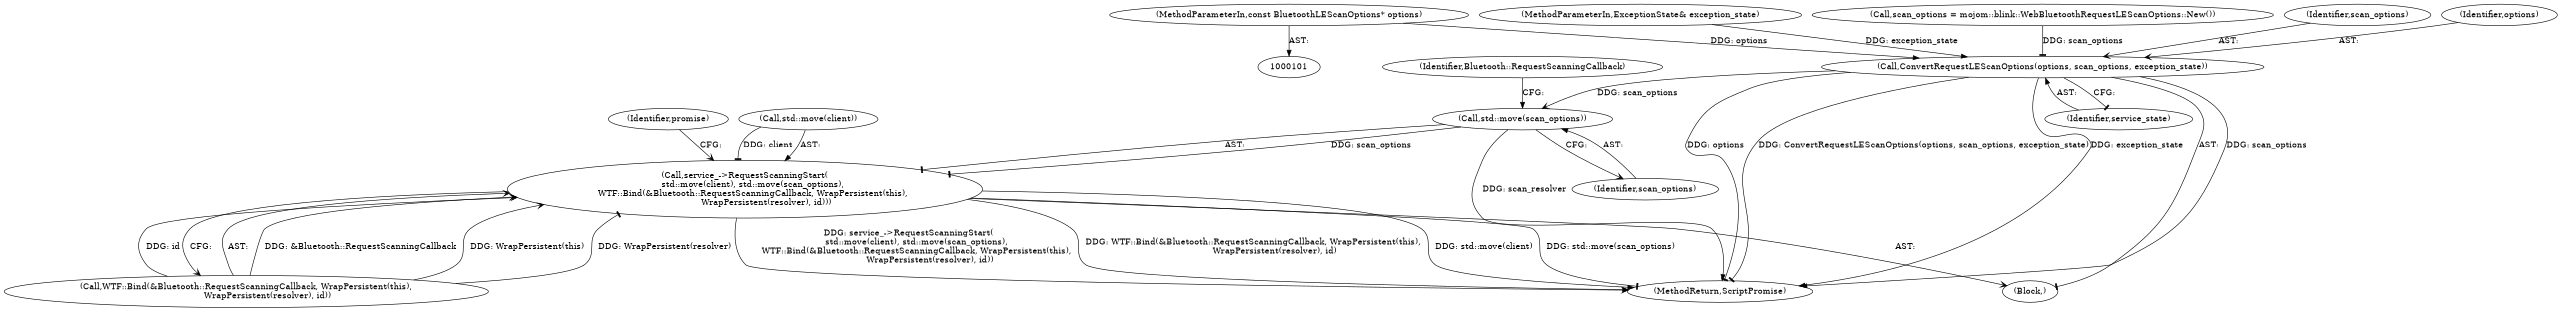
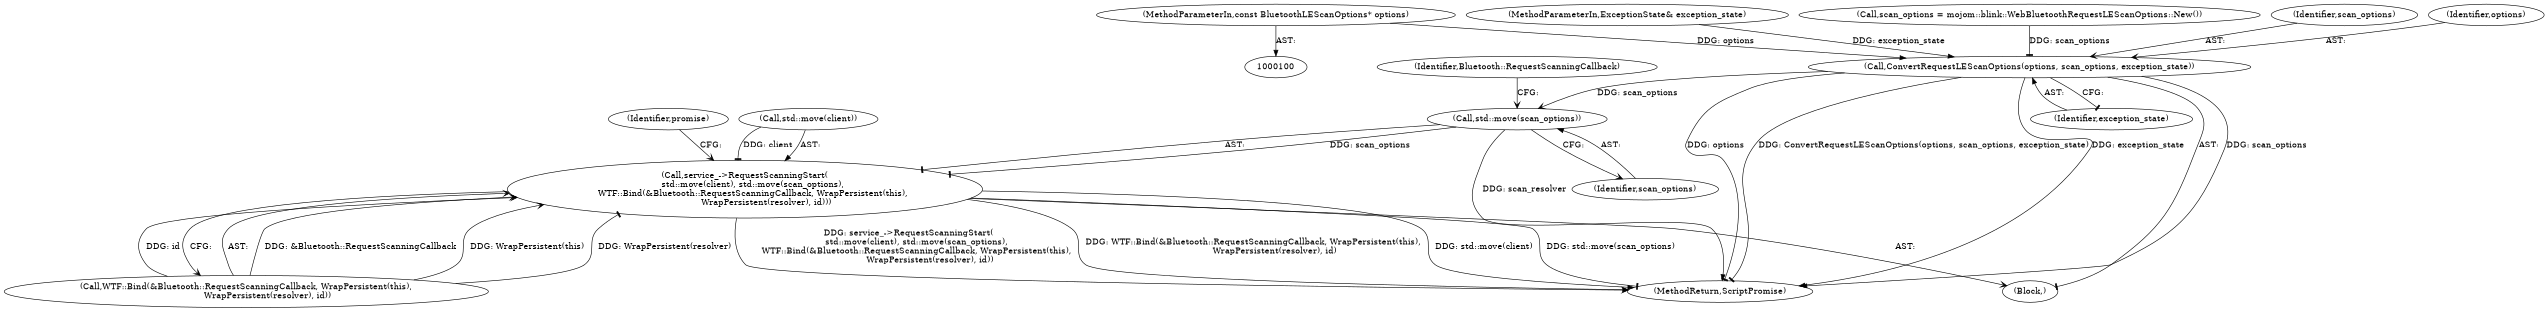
node "1000101": label "1000101" -> "1000100"
edge "(Identifier,Bluetooth::RequestScanningCallback)" -> "(Call,std::move(scan_options))": arrowhead normal -> vee
node "(Identifier,service_state)": label "(Identifier,service_state)" -> "(Identifier,exception_state)"
